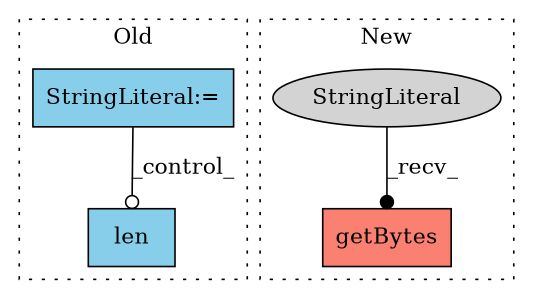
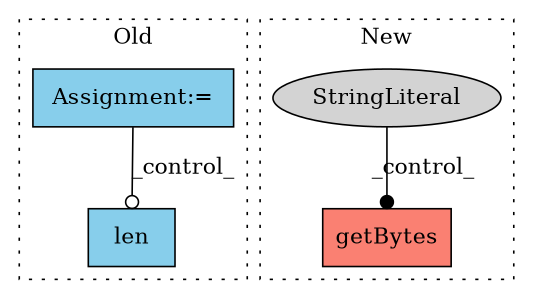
node "StringLiteral:=": label "StringLiteral:=" -> "Assignment:="
edge "StringLiteral" -> "getBytes": label "_recv_" -> "_control_"
